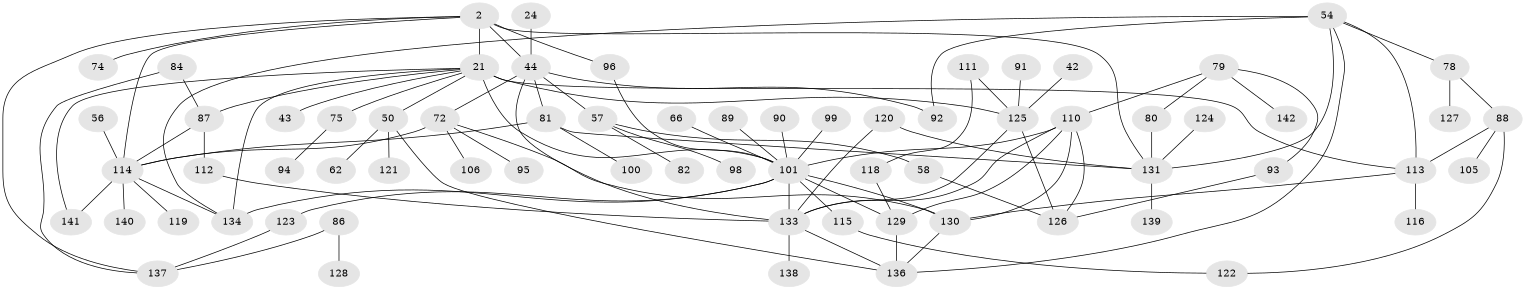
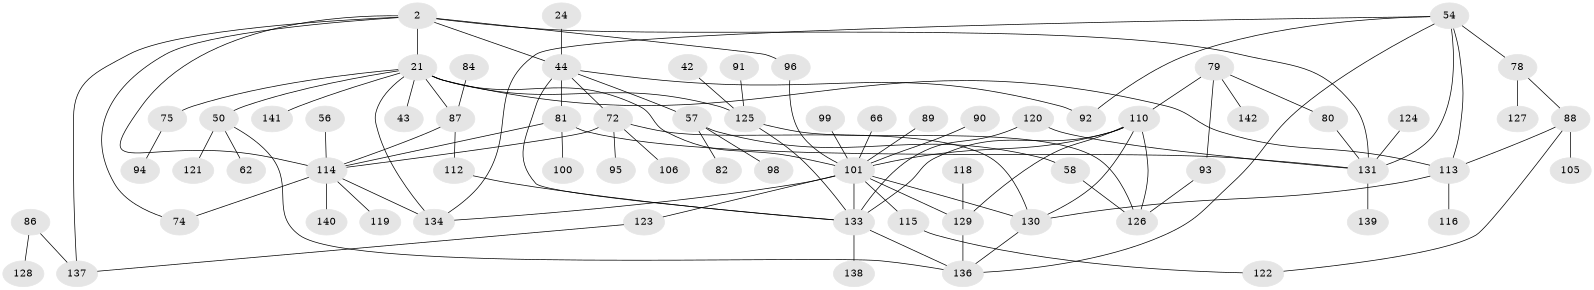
node "111": removed
edge "84" -- "137": removed
edge "114" -- "141": now "114" -- "74"
